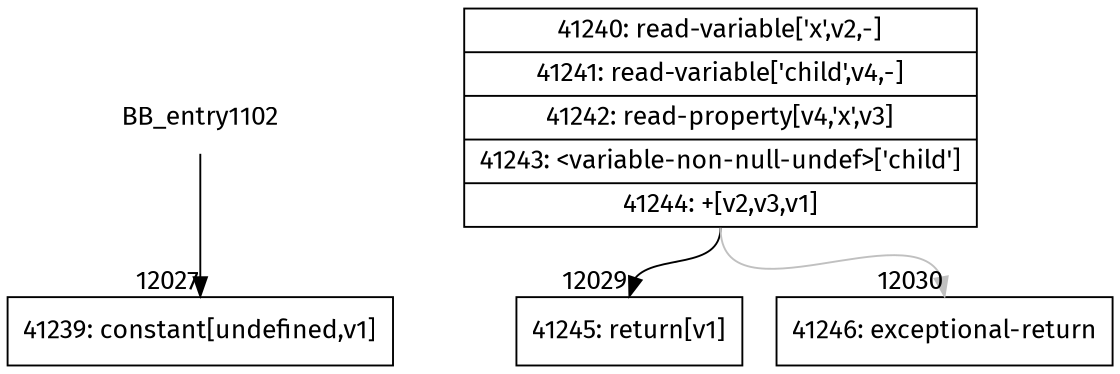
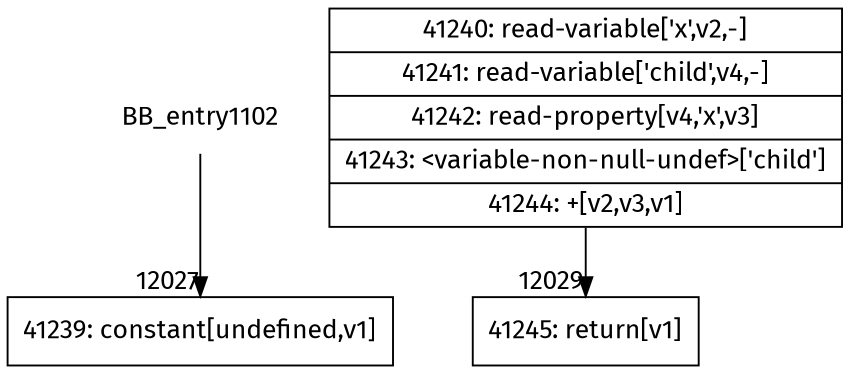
node "41246: exceptional-return": removed
